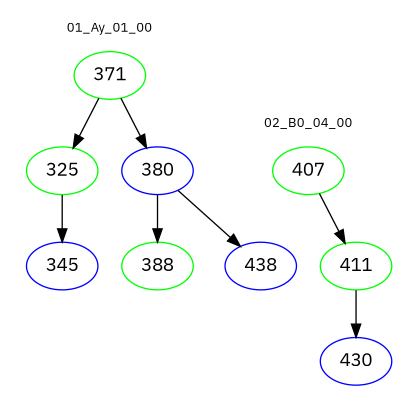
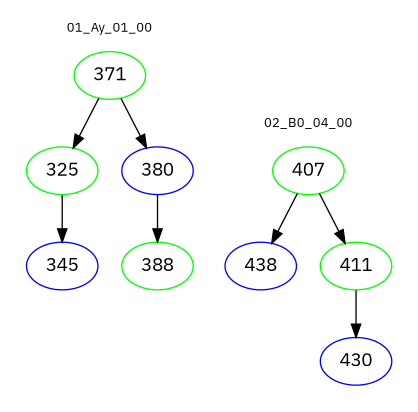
edge "380" -> "438": now "407" -> "438"
